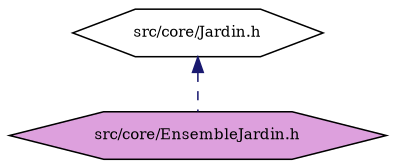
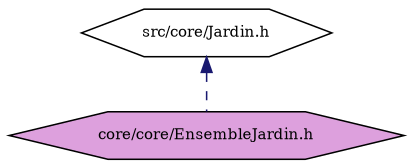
node "src/core/EnsembleJardin.h": label "src/core/EnsembleJardin.h" -> "core/core/EnsembleJardin.h"
